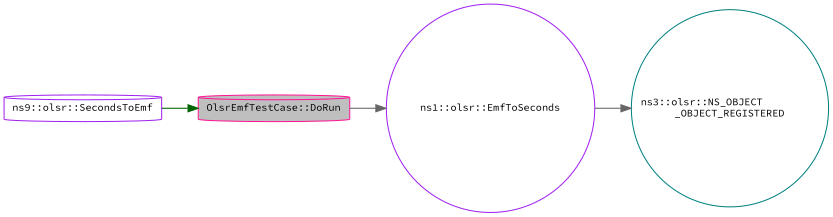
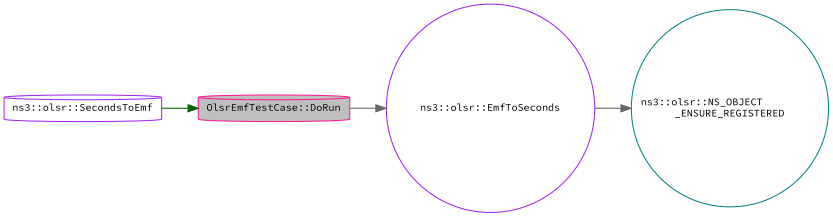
node "ns9::olsr::SecondsToEmf": label "ns9::olsr::SecondsToEmf" -> "ns3::olsr::SecondsToEmf"
node "ns1::olsr::EmfToSeconds": label "ns1::olsr::EmfToSeconds" -> "ns3::olsr::EmfToSeconds"
node "ns3::olsr::NS_OBJECT _OBJECT_REGISTERED": label "ns3::olsr::NS_OBJECT _OBJECT_REGISTERED" -> "ns3::olsr::NS_OBJECT _ENSURE_REGISTERED"
